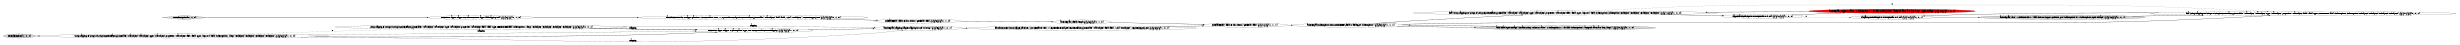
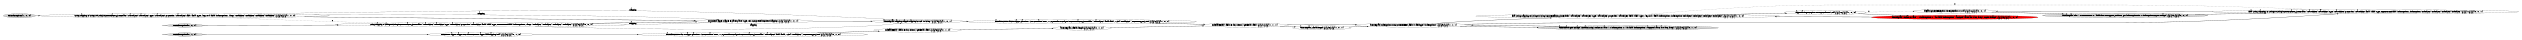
node "testIndexOptions['0', '0', '1']": added
node "assertEquals(2,fields.length)@@@8@@@['1', '0', '1']": added
